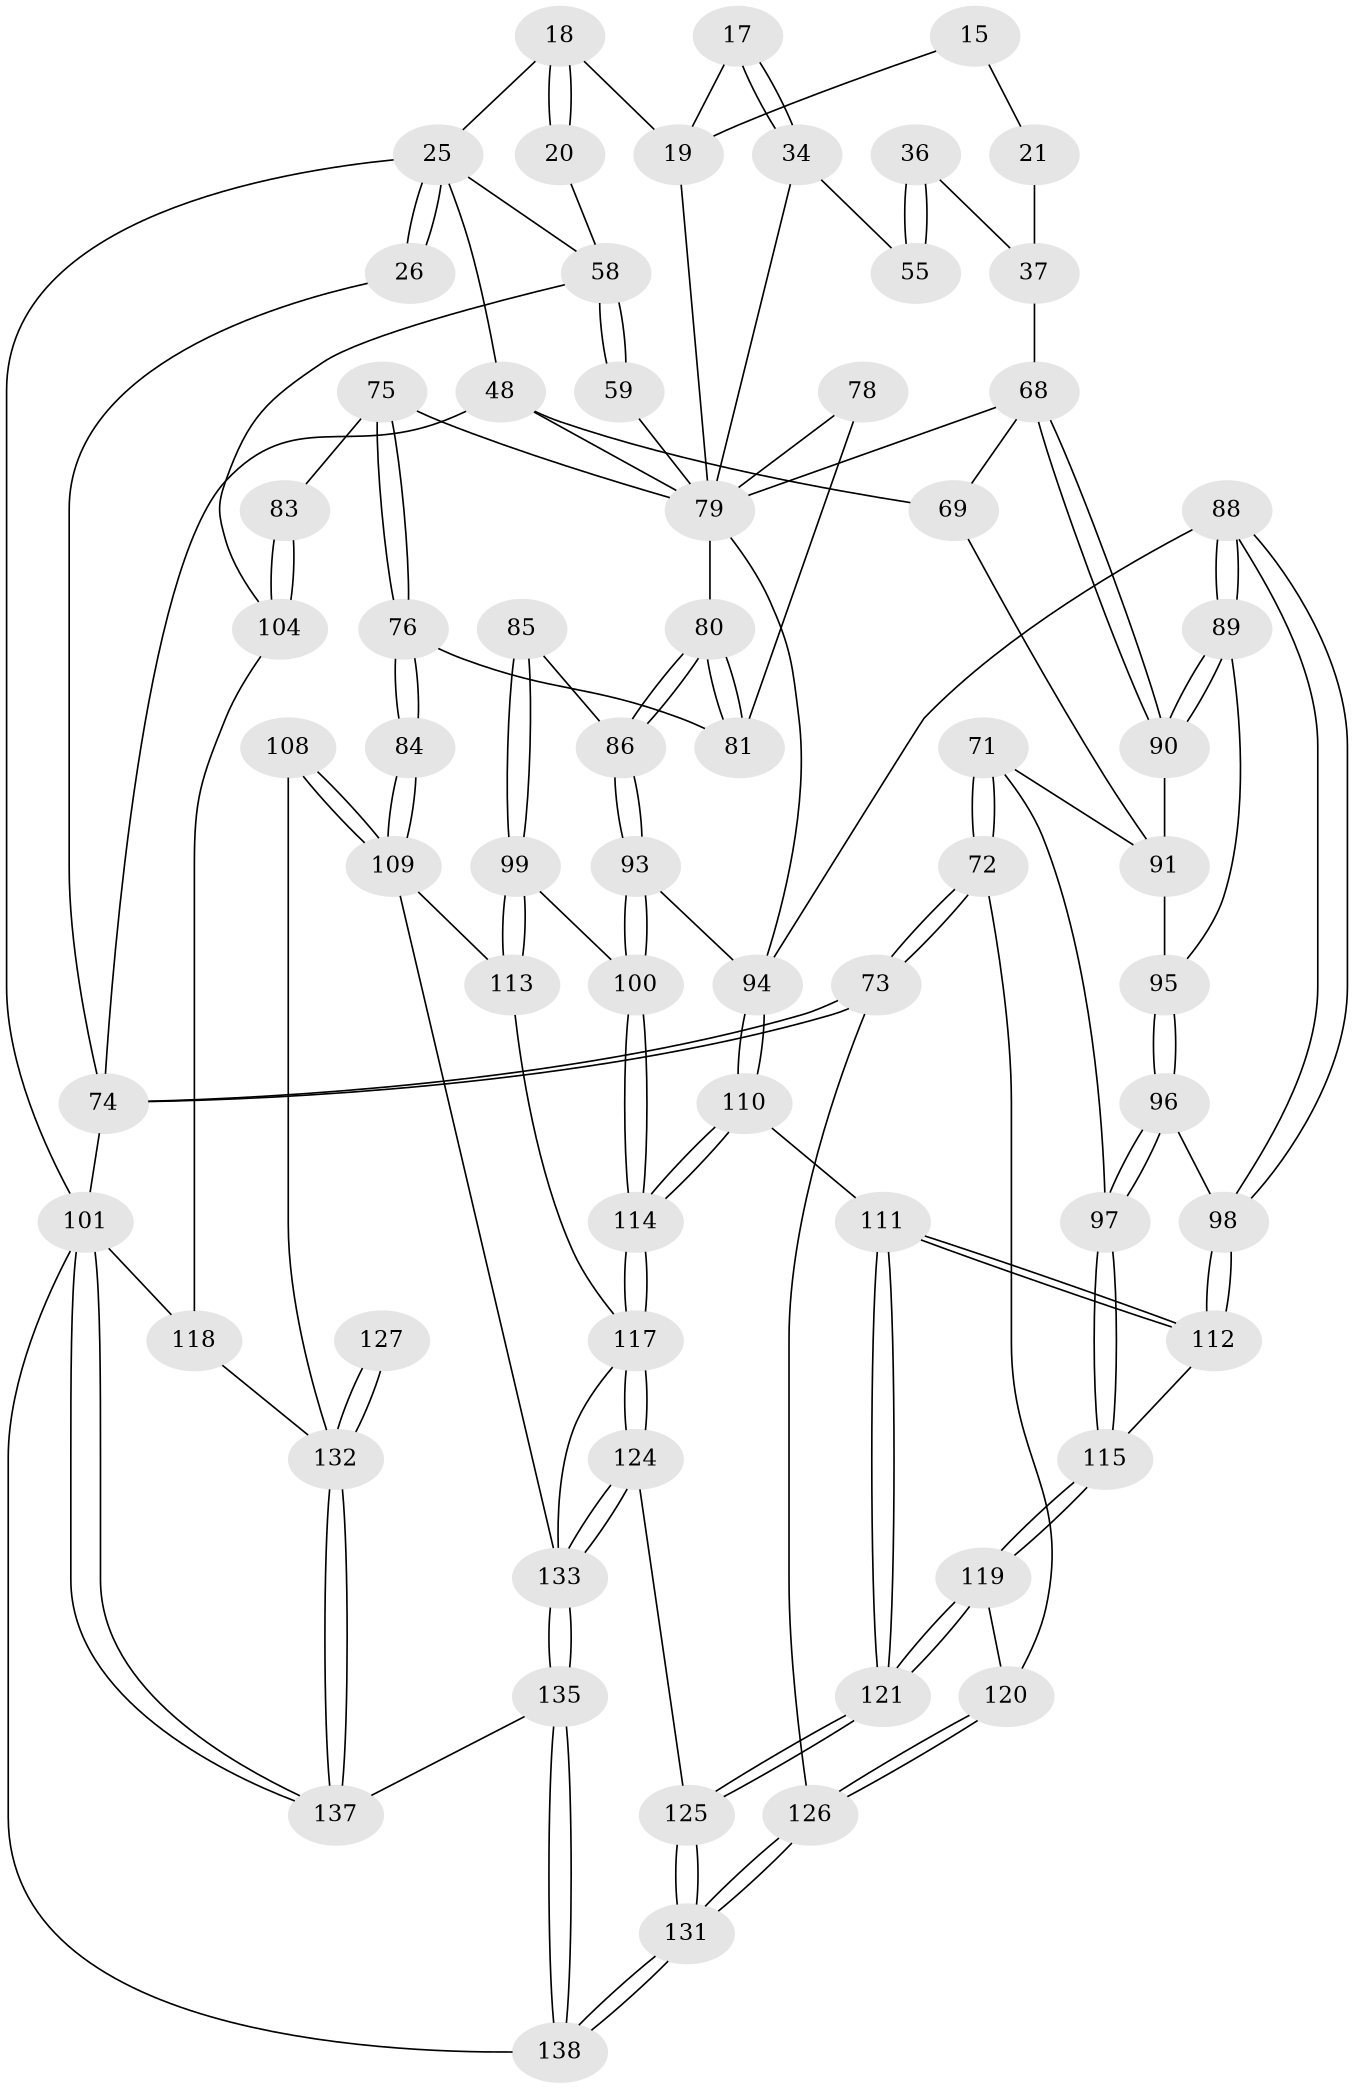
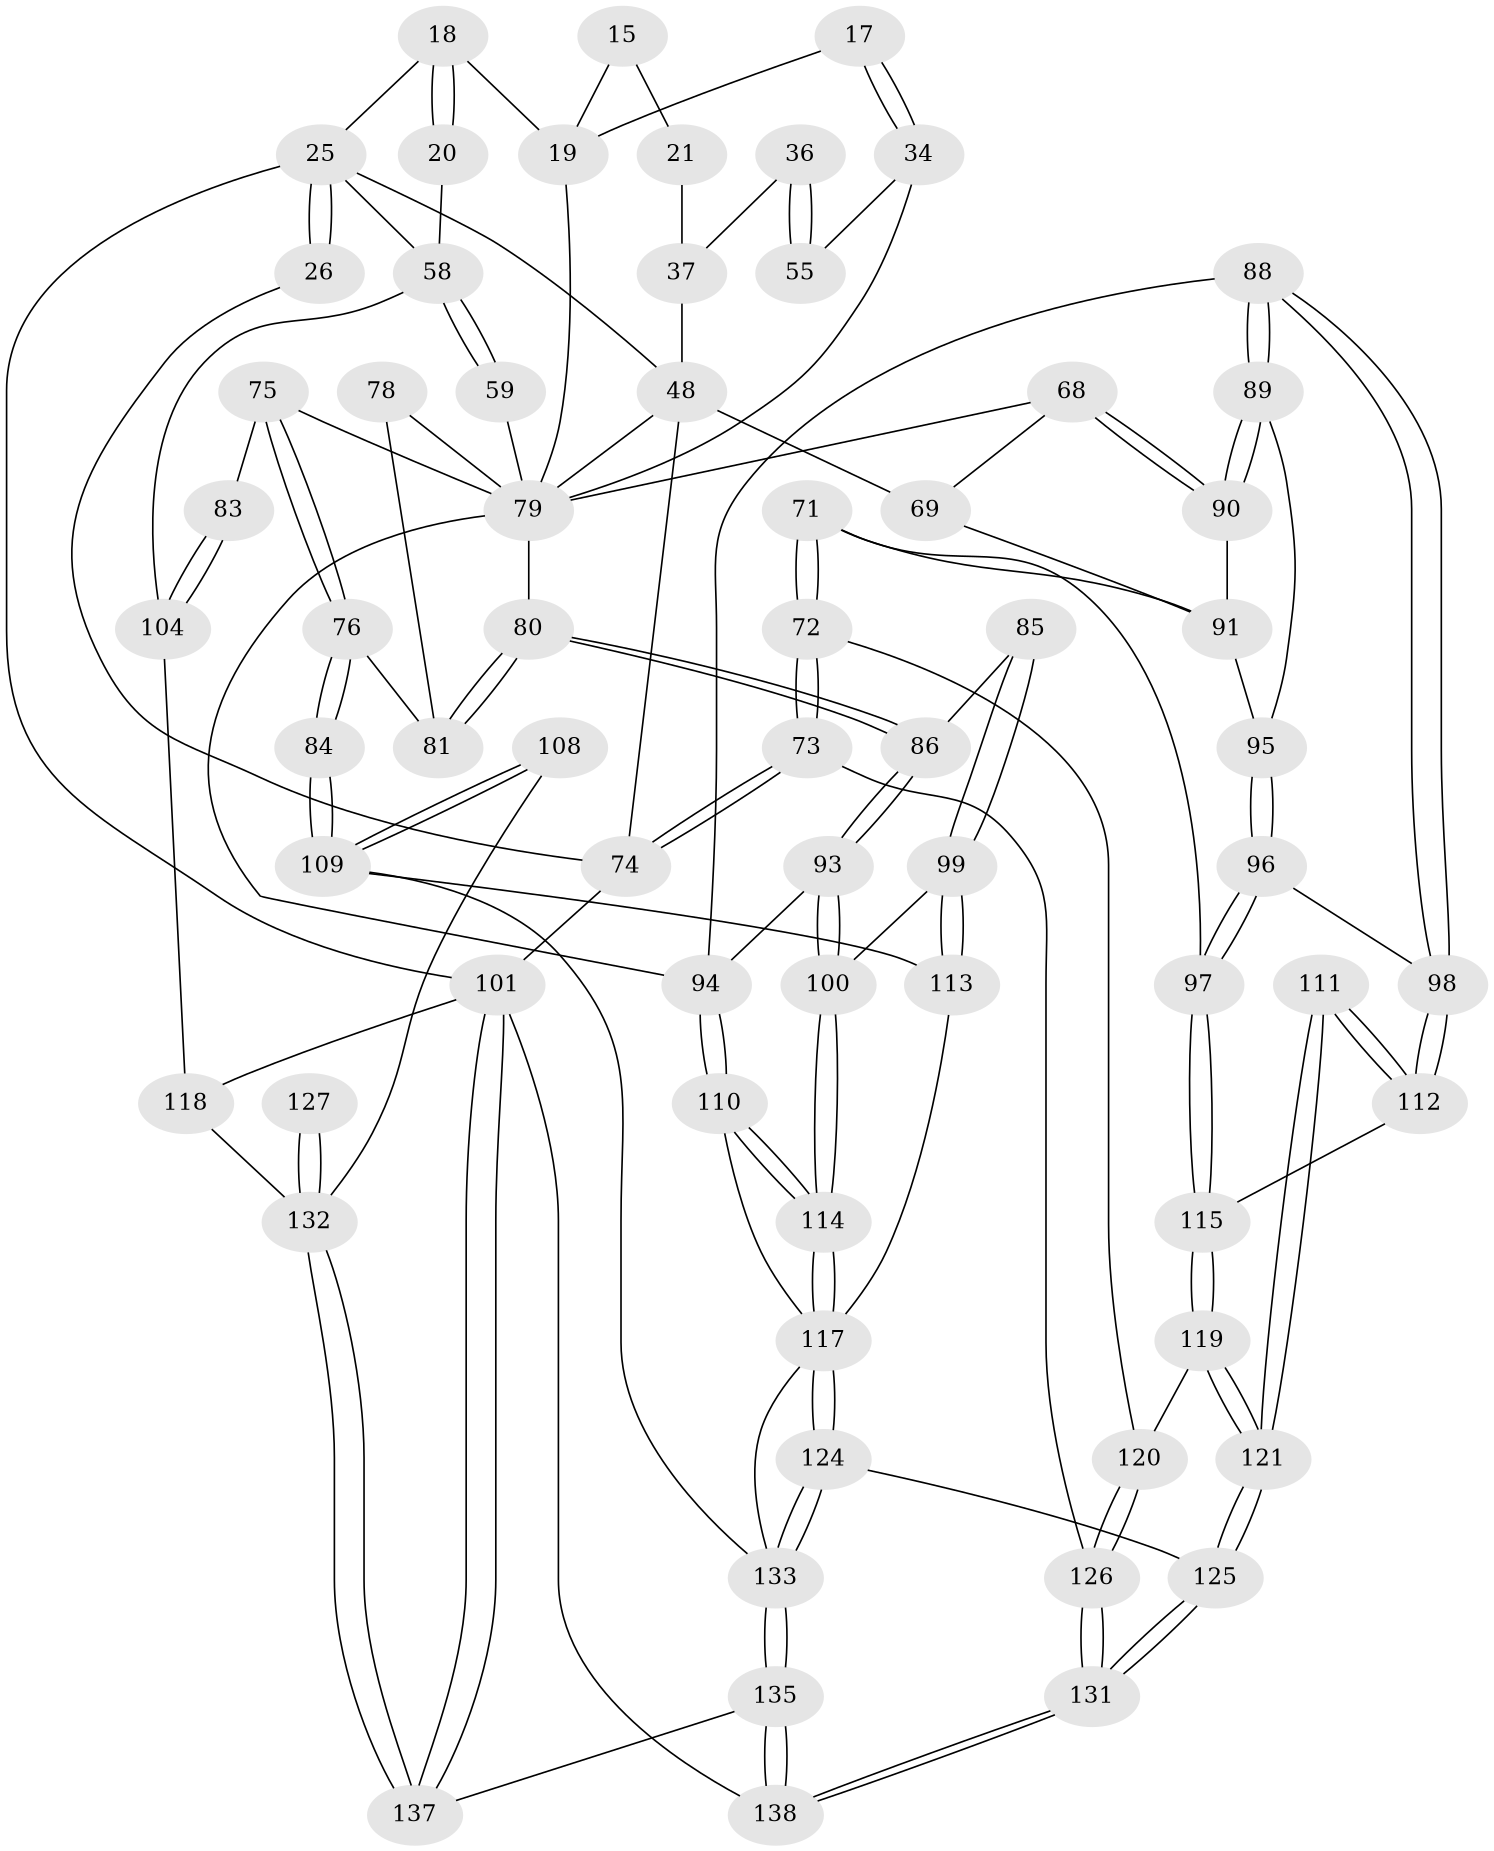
edge "37" -- "68": now "37" -- "48"
edge "110" -- "111": now "110" -- "117"
